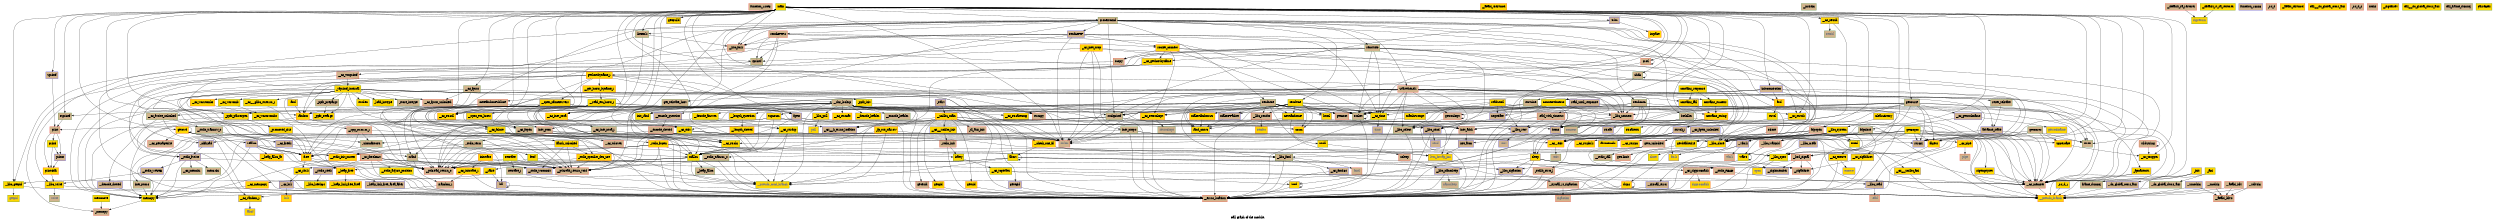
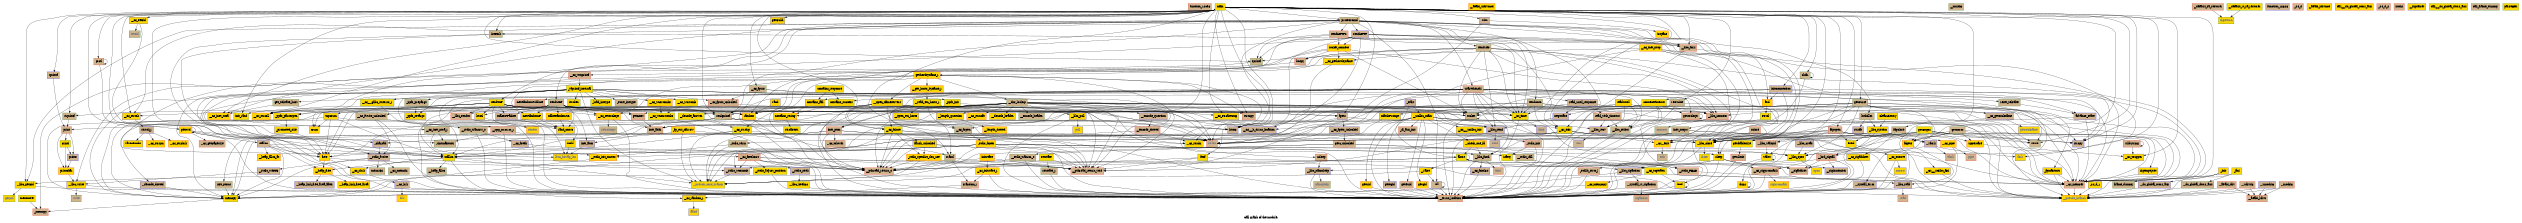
edge "processCmd" -> "__GI__exit": removed
